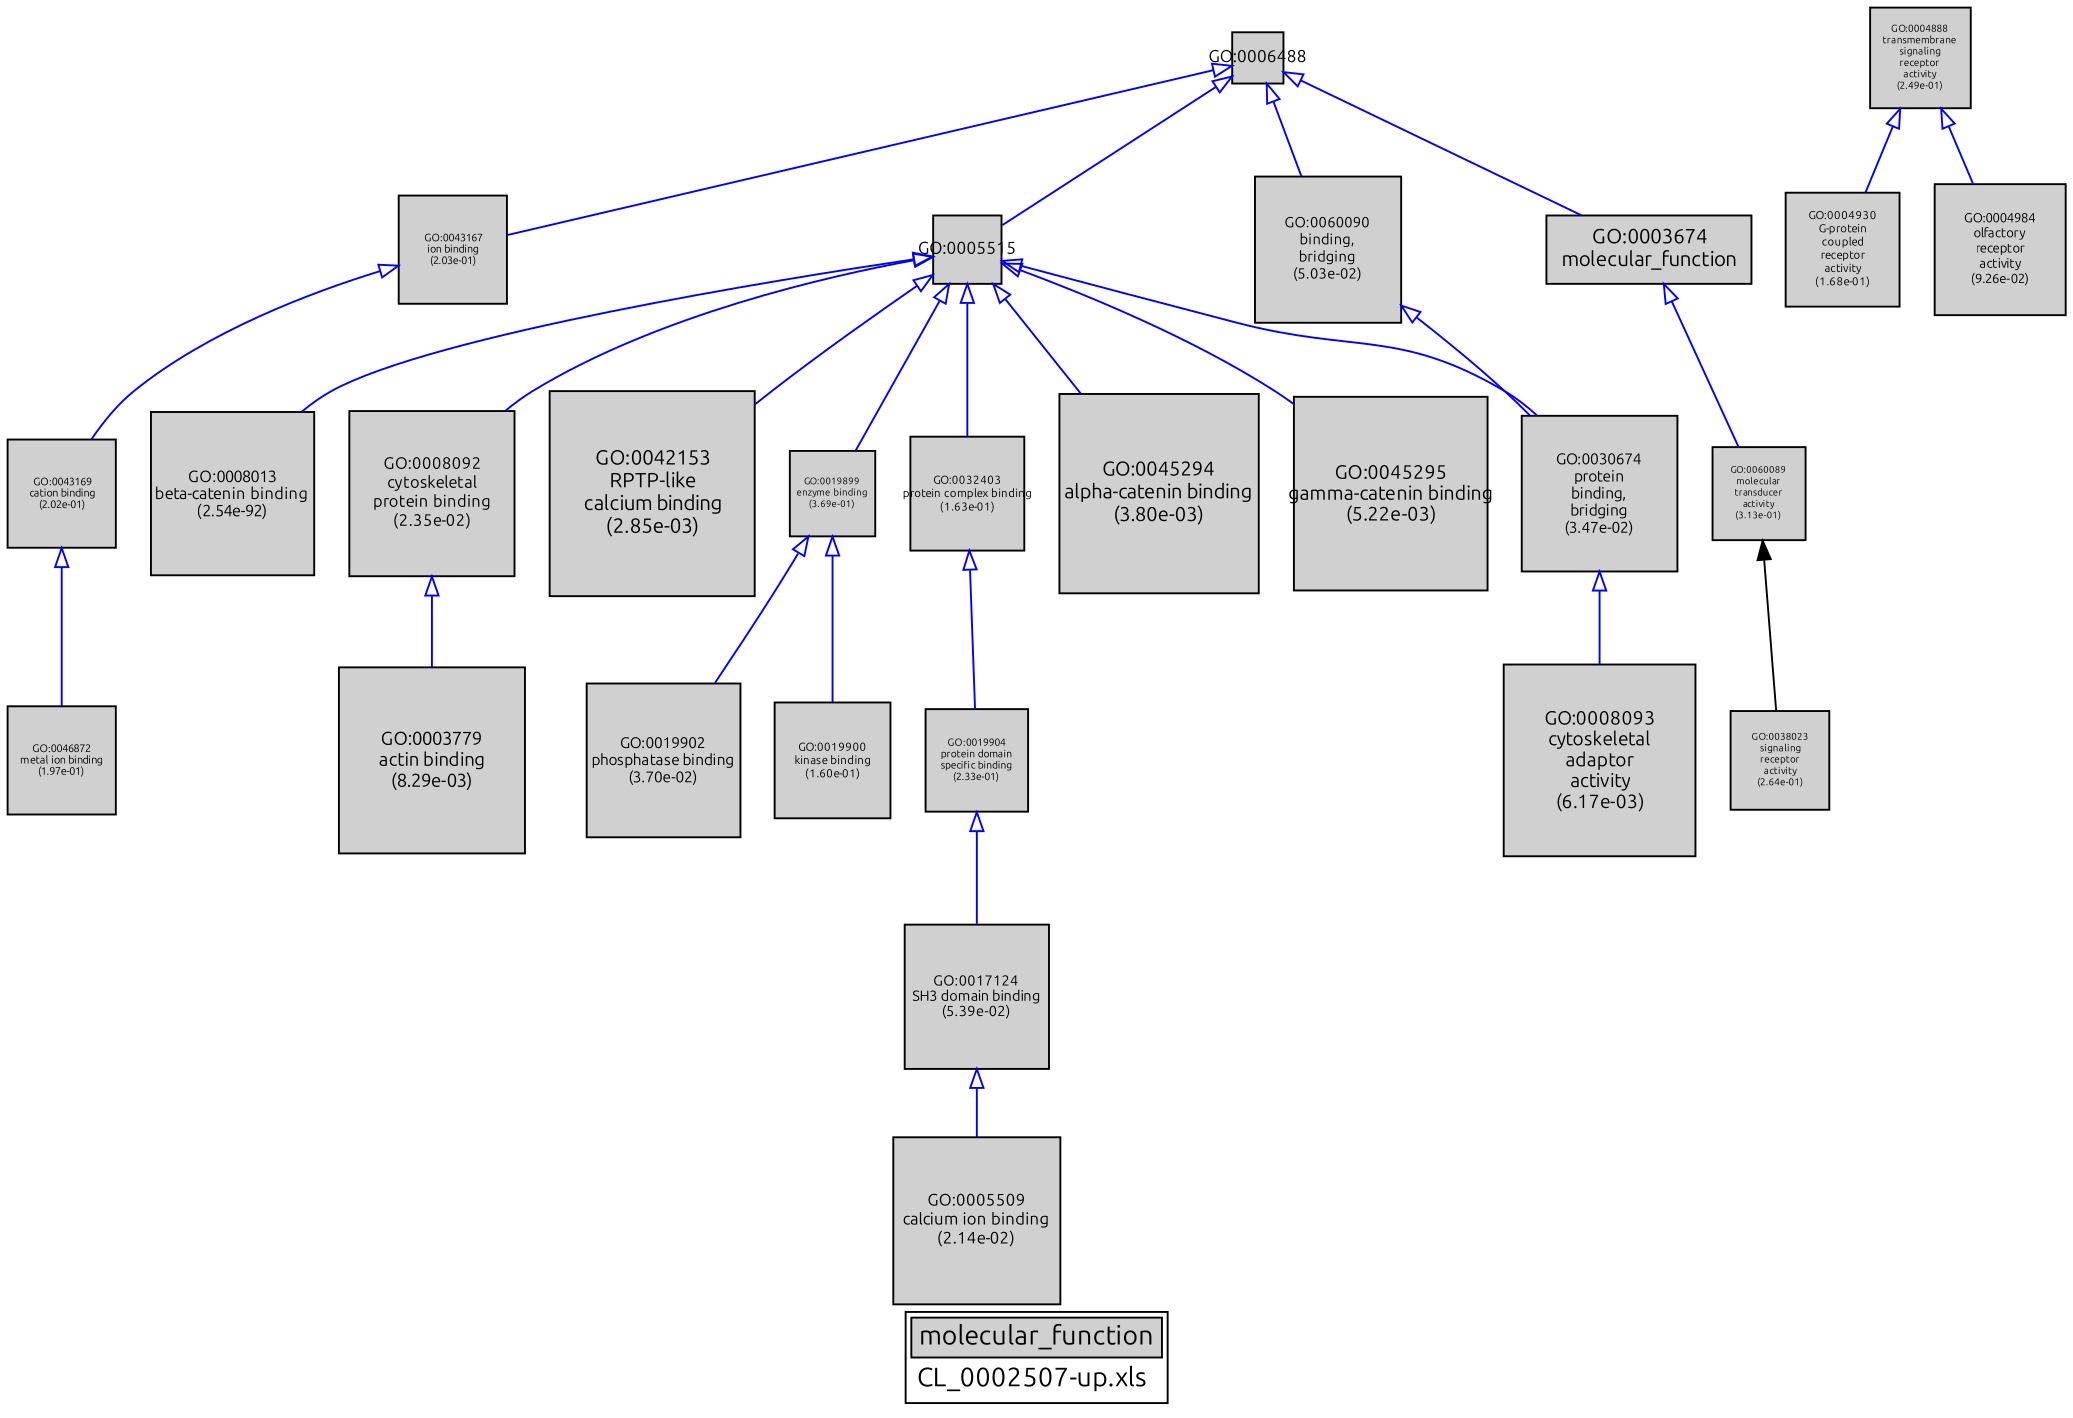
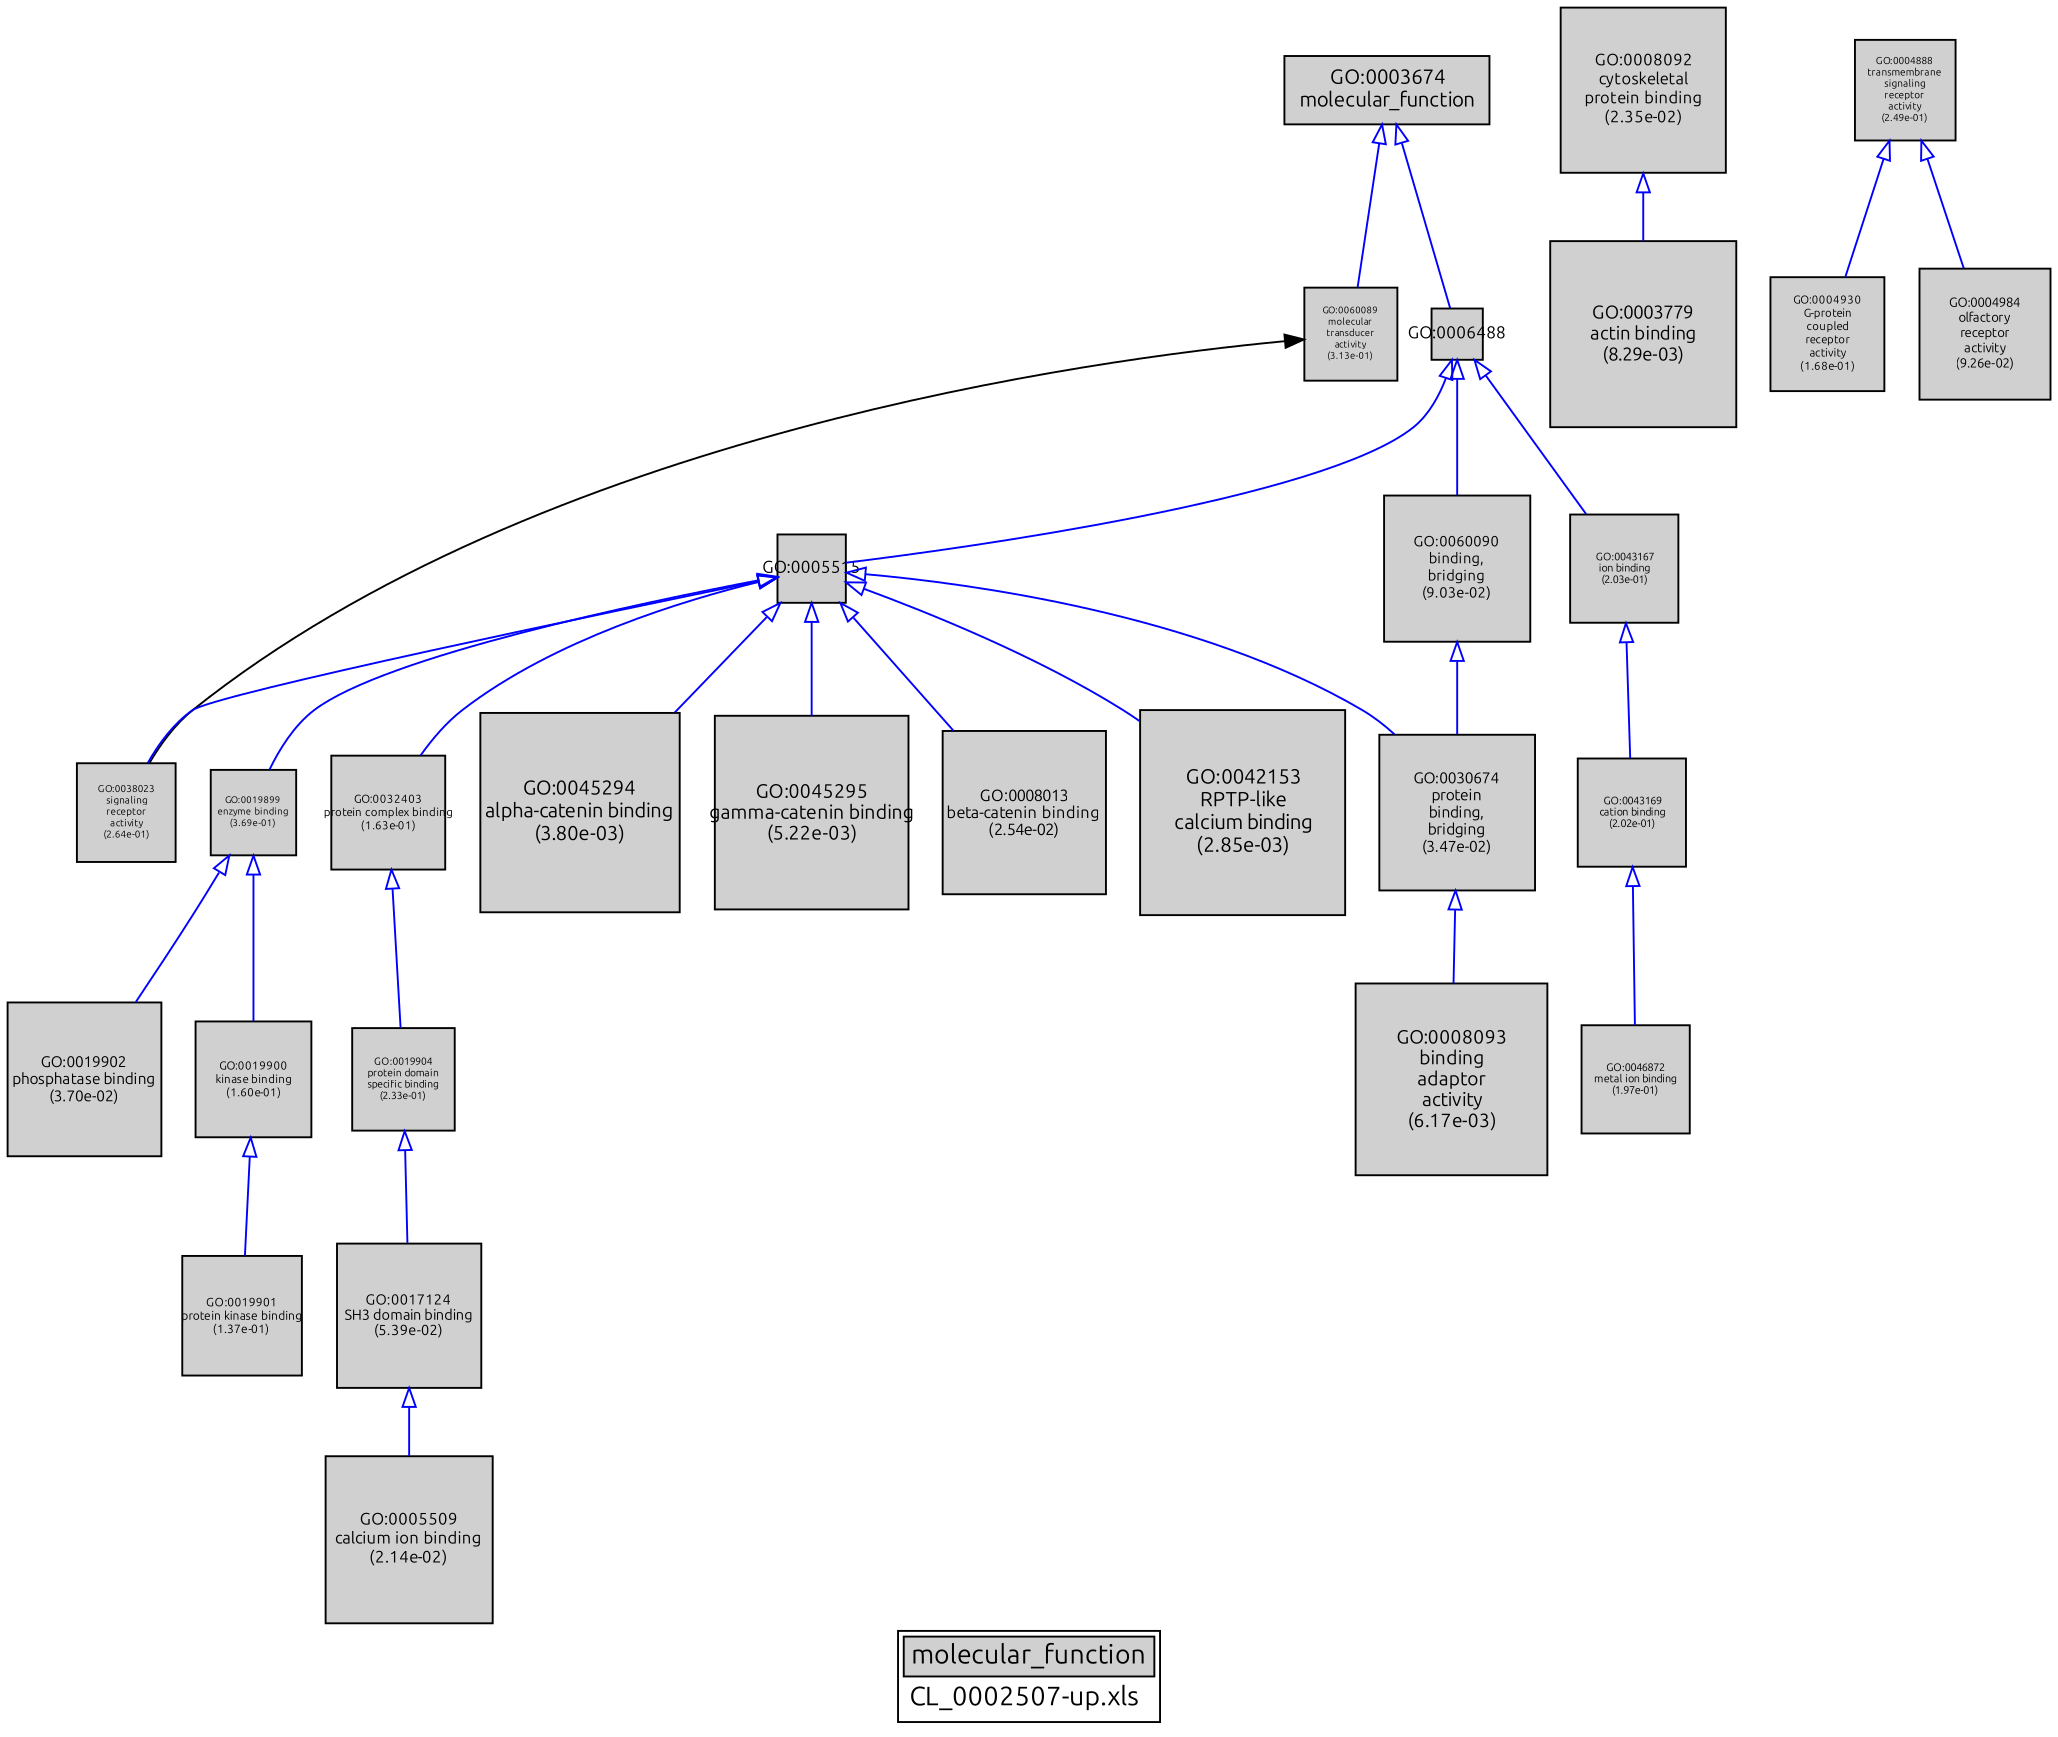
edge "GO:0003674" -> "GO:0006488": reversed
node "GO:0060090": text "(5.03e-02)" -> "(9.03e-02)"
edge "GO:0008092" -> "GO:0005515": now "GO:0038023" -> "GO:0005515"
node "GO:0008013": text "(2.54e-92)" -> "(2.54e-02)"
node "GO:0008093": text "cytoskeletal" -> "binding"
node "GO:0019901": added
